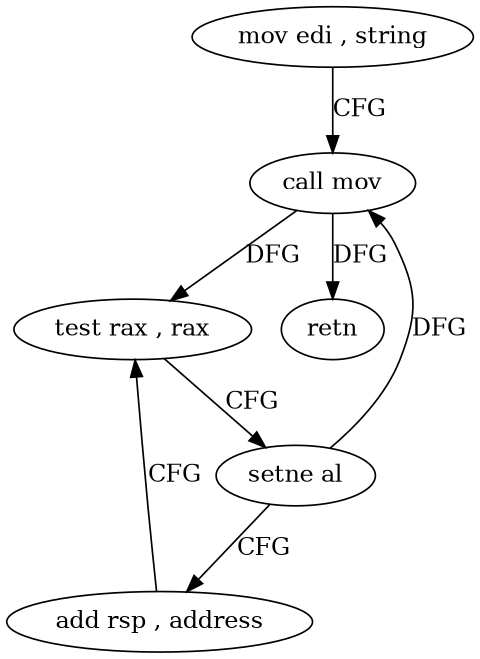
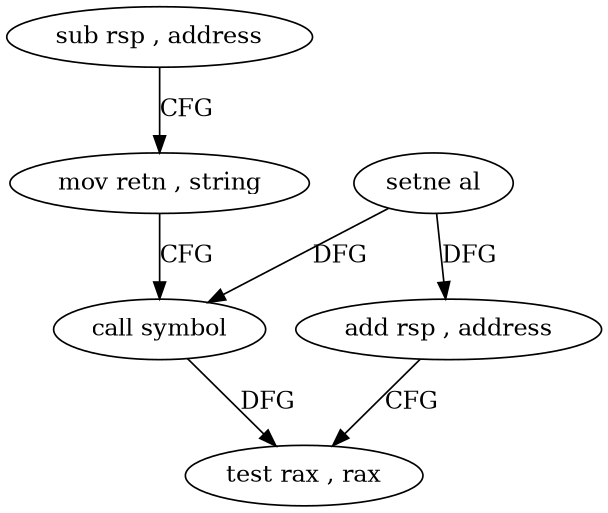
node "sub rsp , address": added
node "mov edi , string": label "mov edi , string" -> "mov retn , string"
node "call mov": label "call mov" -> "call symbol"
node "retn": removed
edge "test rax , rax" -> "setne al": removed, label "CFG"
edge "setne al" -> "add rsp , address": label "CFG" -> "DFG"
